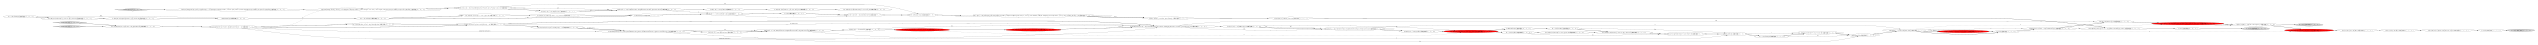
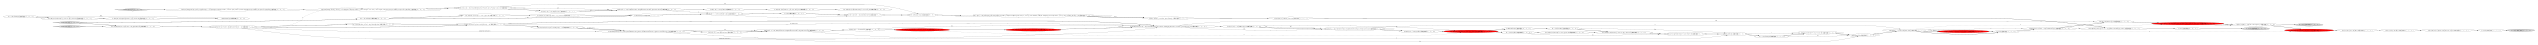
edge "w.addDocument(doc)@@@15@@@['0', '0', '1']" -> "doc = new Document()@@@16@@@['0', '0', '1']": now "testInitScript['1', '0', '0']" -> "doc = new Document()@@@16@@@['0', '0', '1']"
